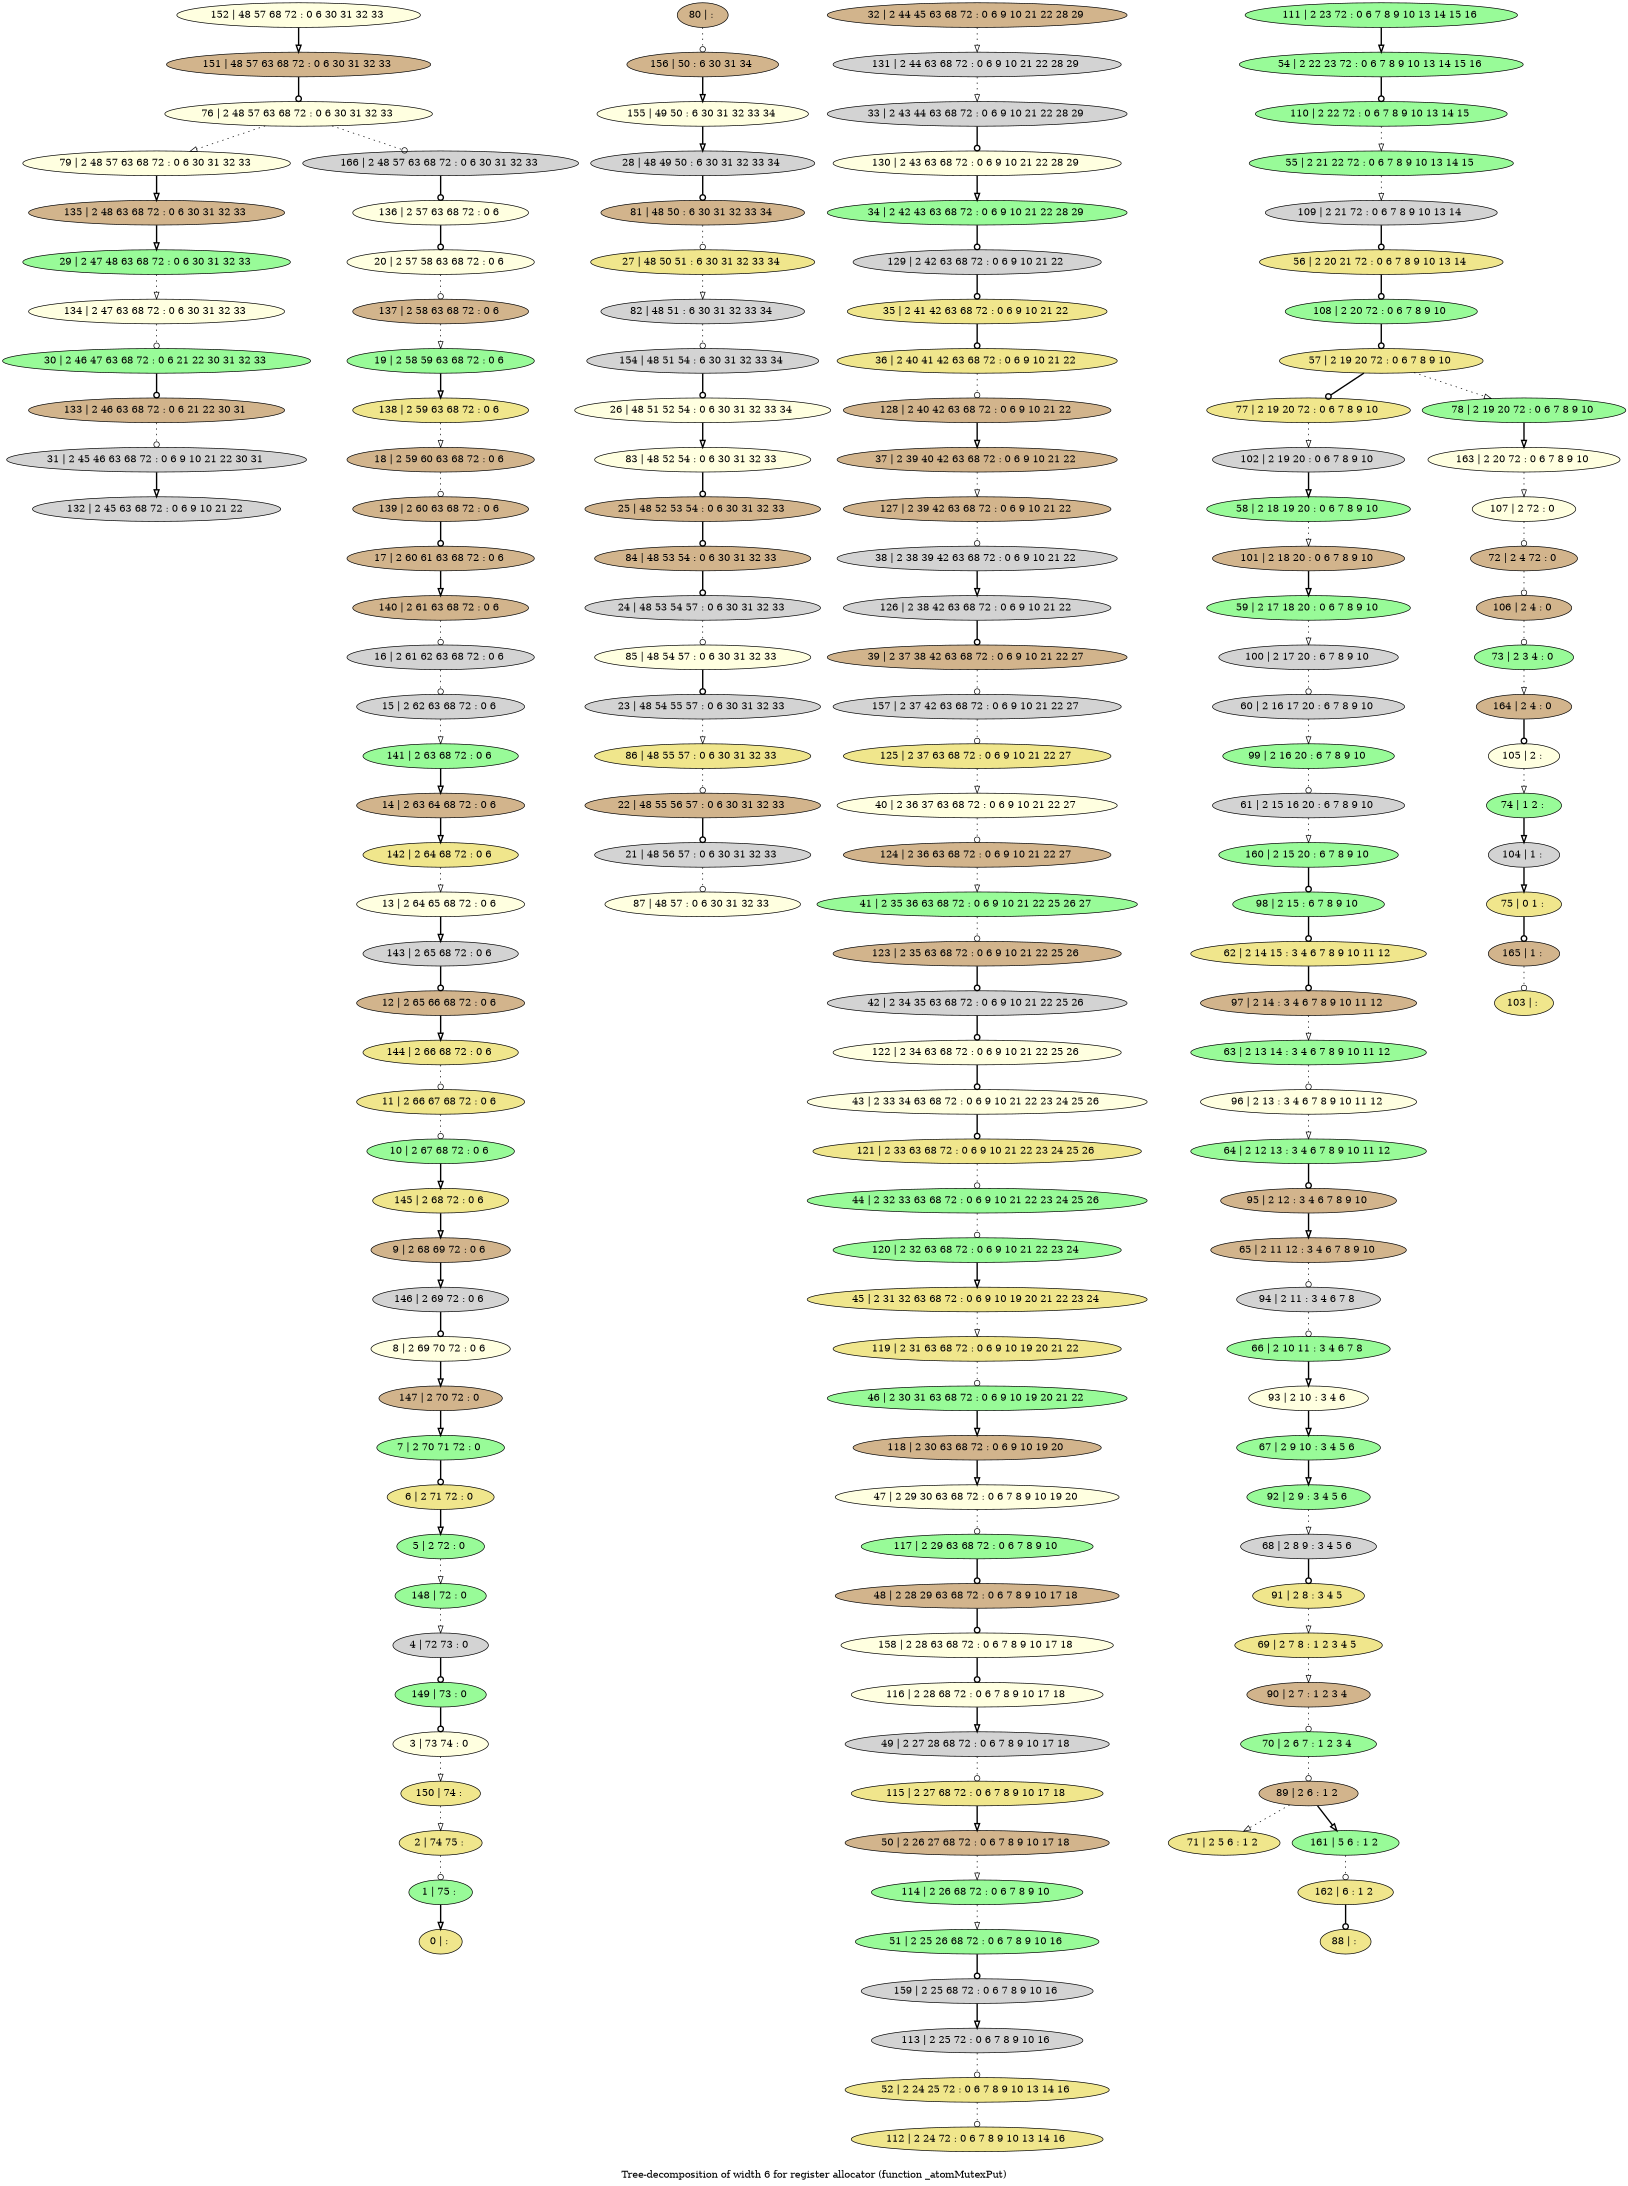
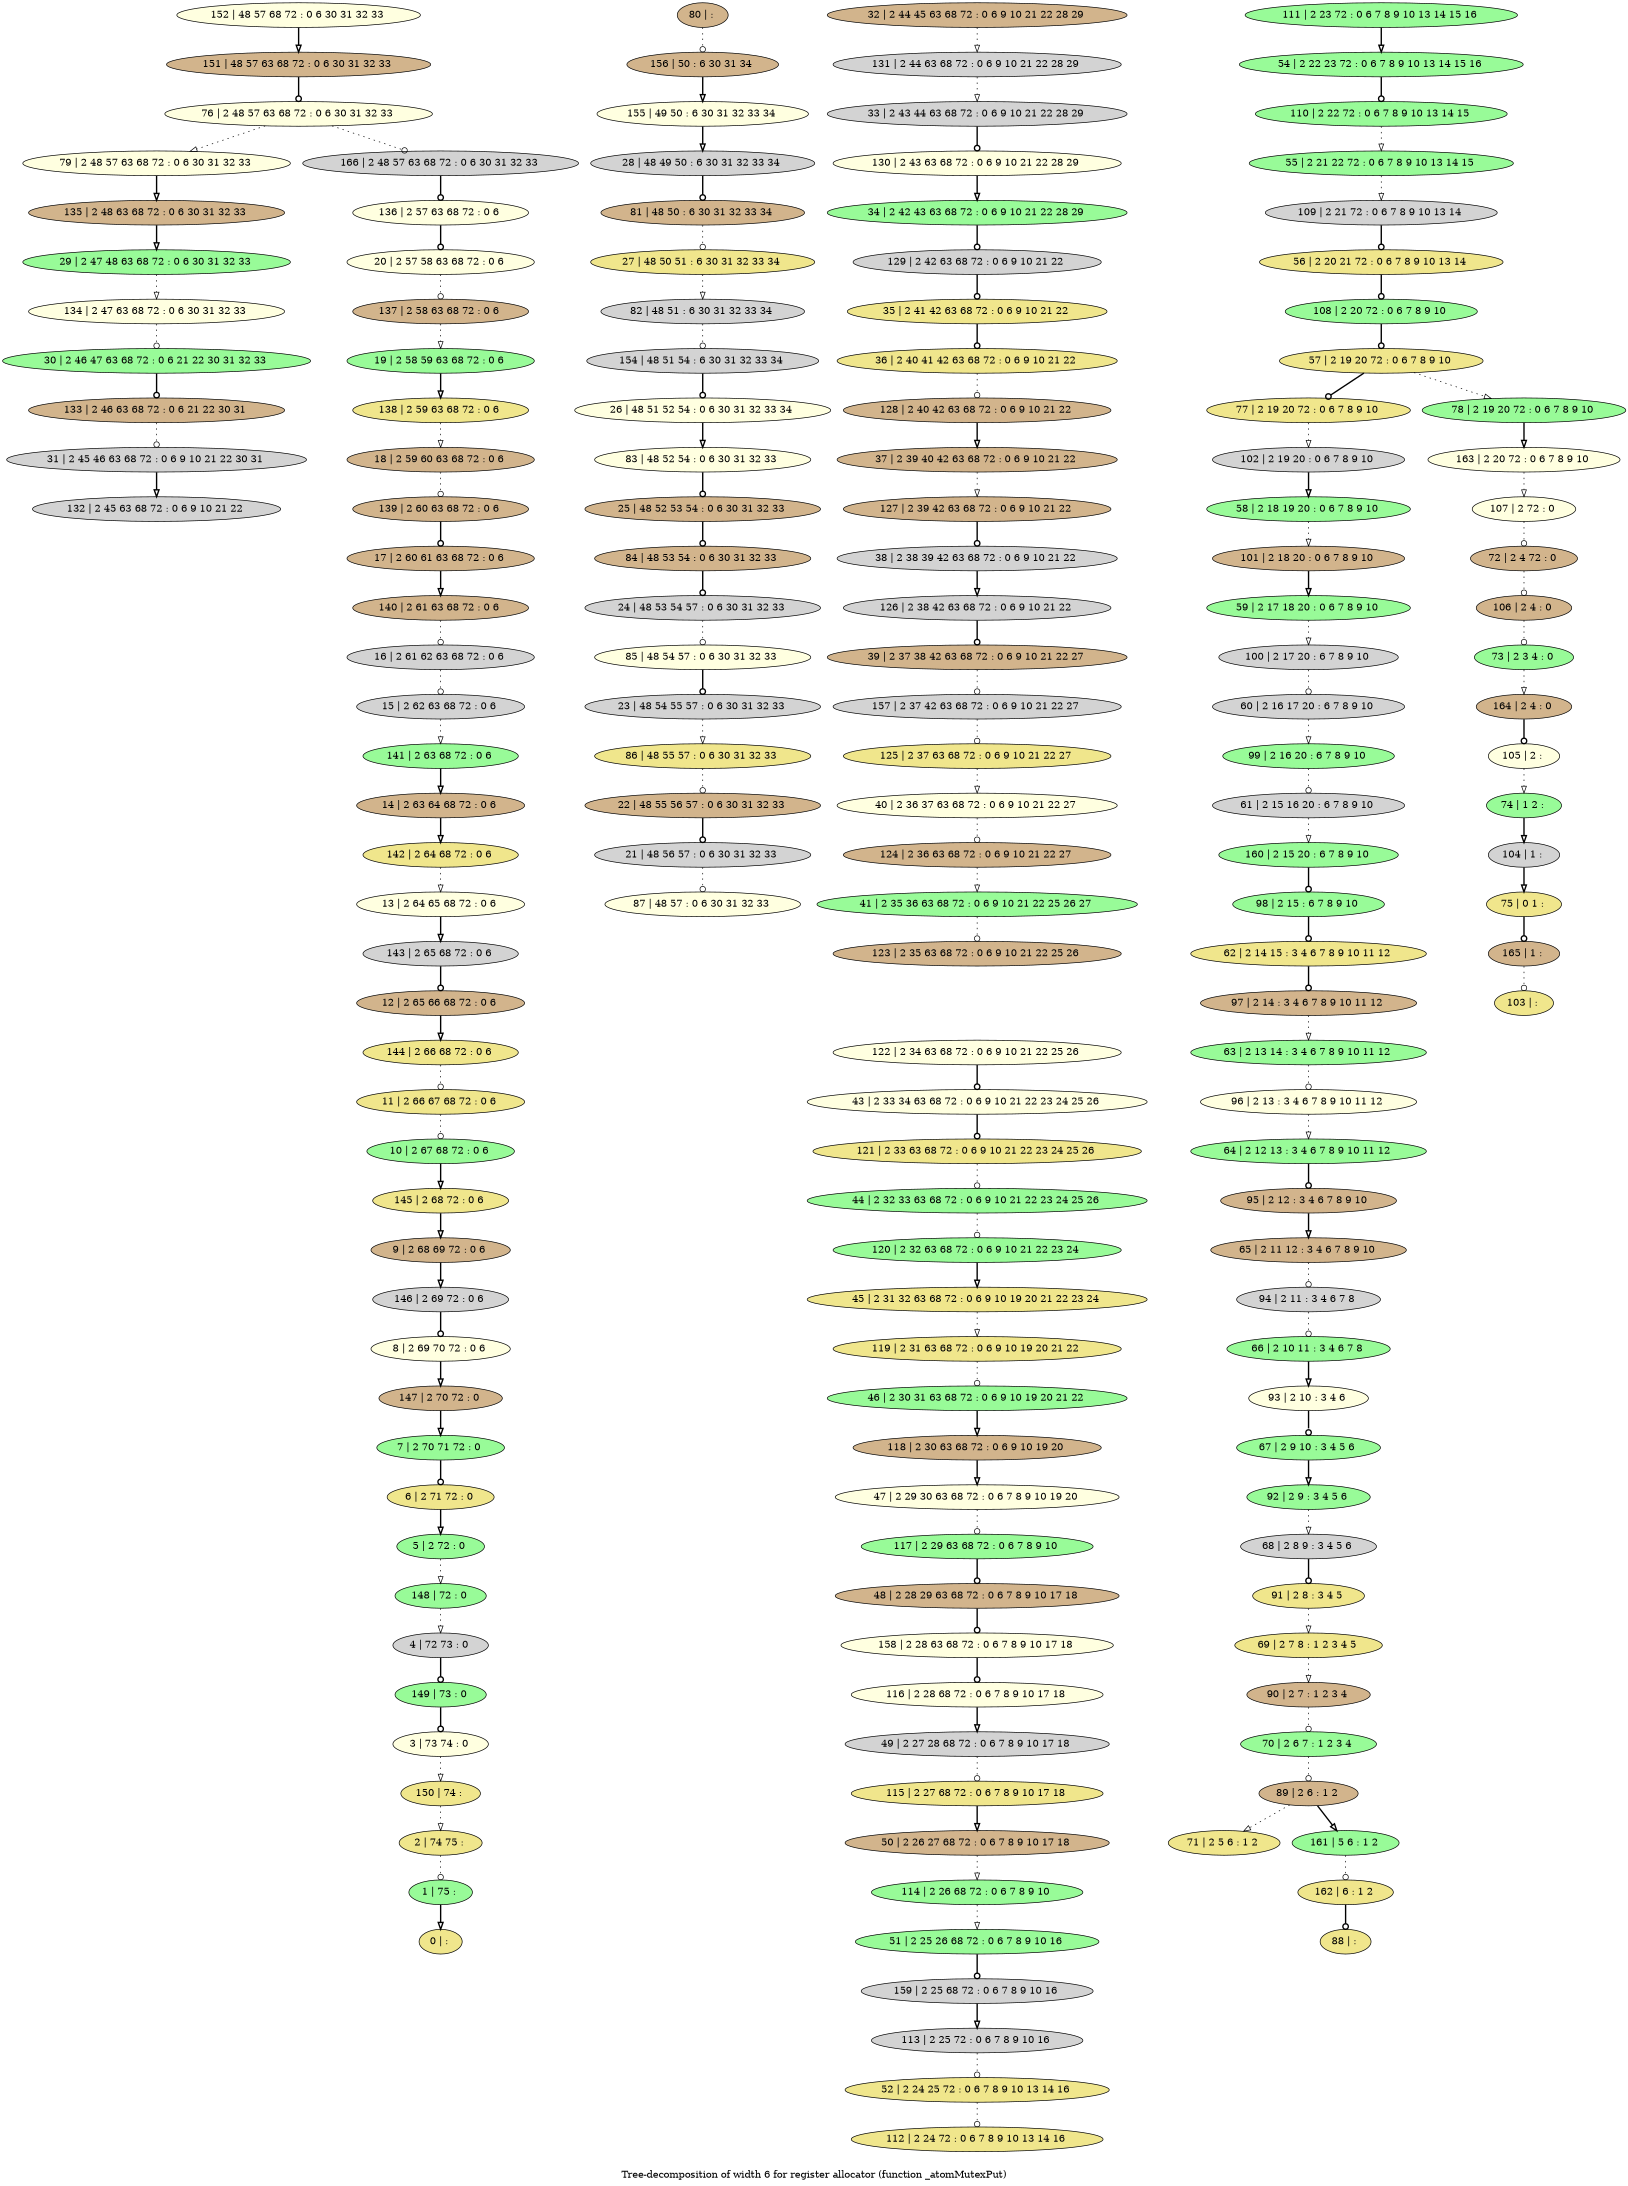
edge "127 | 2 39 42 63 68 72 : 0 6 9 10 21 22" -> "38 | 2 38 39 42 63 68 72 : 0 6 9 10 21 22": style dotted -> bold
node "42 | 2 34 35 63 68 72 : 0 6 9 10 21 22 25 26": removed
edge "93 | 2 10 : 3 4 6" -> "67 | 2 9 10 : 3 4 5 6": arrowhead onormal -> odot
